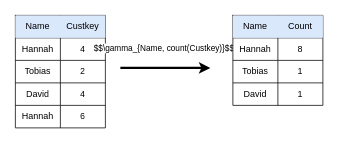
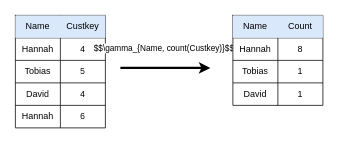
node "2": label "2" -> "5"
